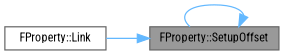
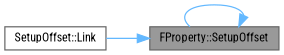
node "FProperty::Link": label "FProperty::Link" -> "SetupOffset::Link"
